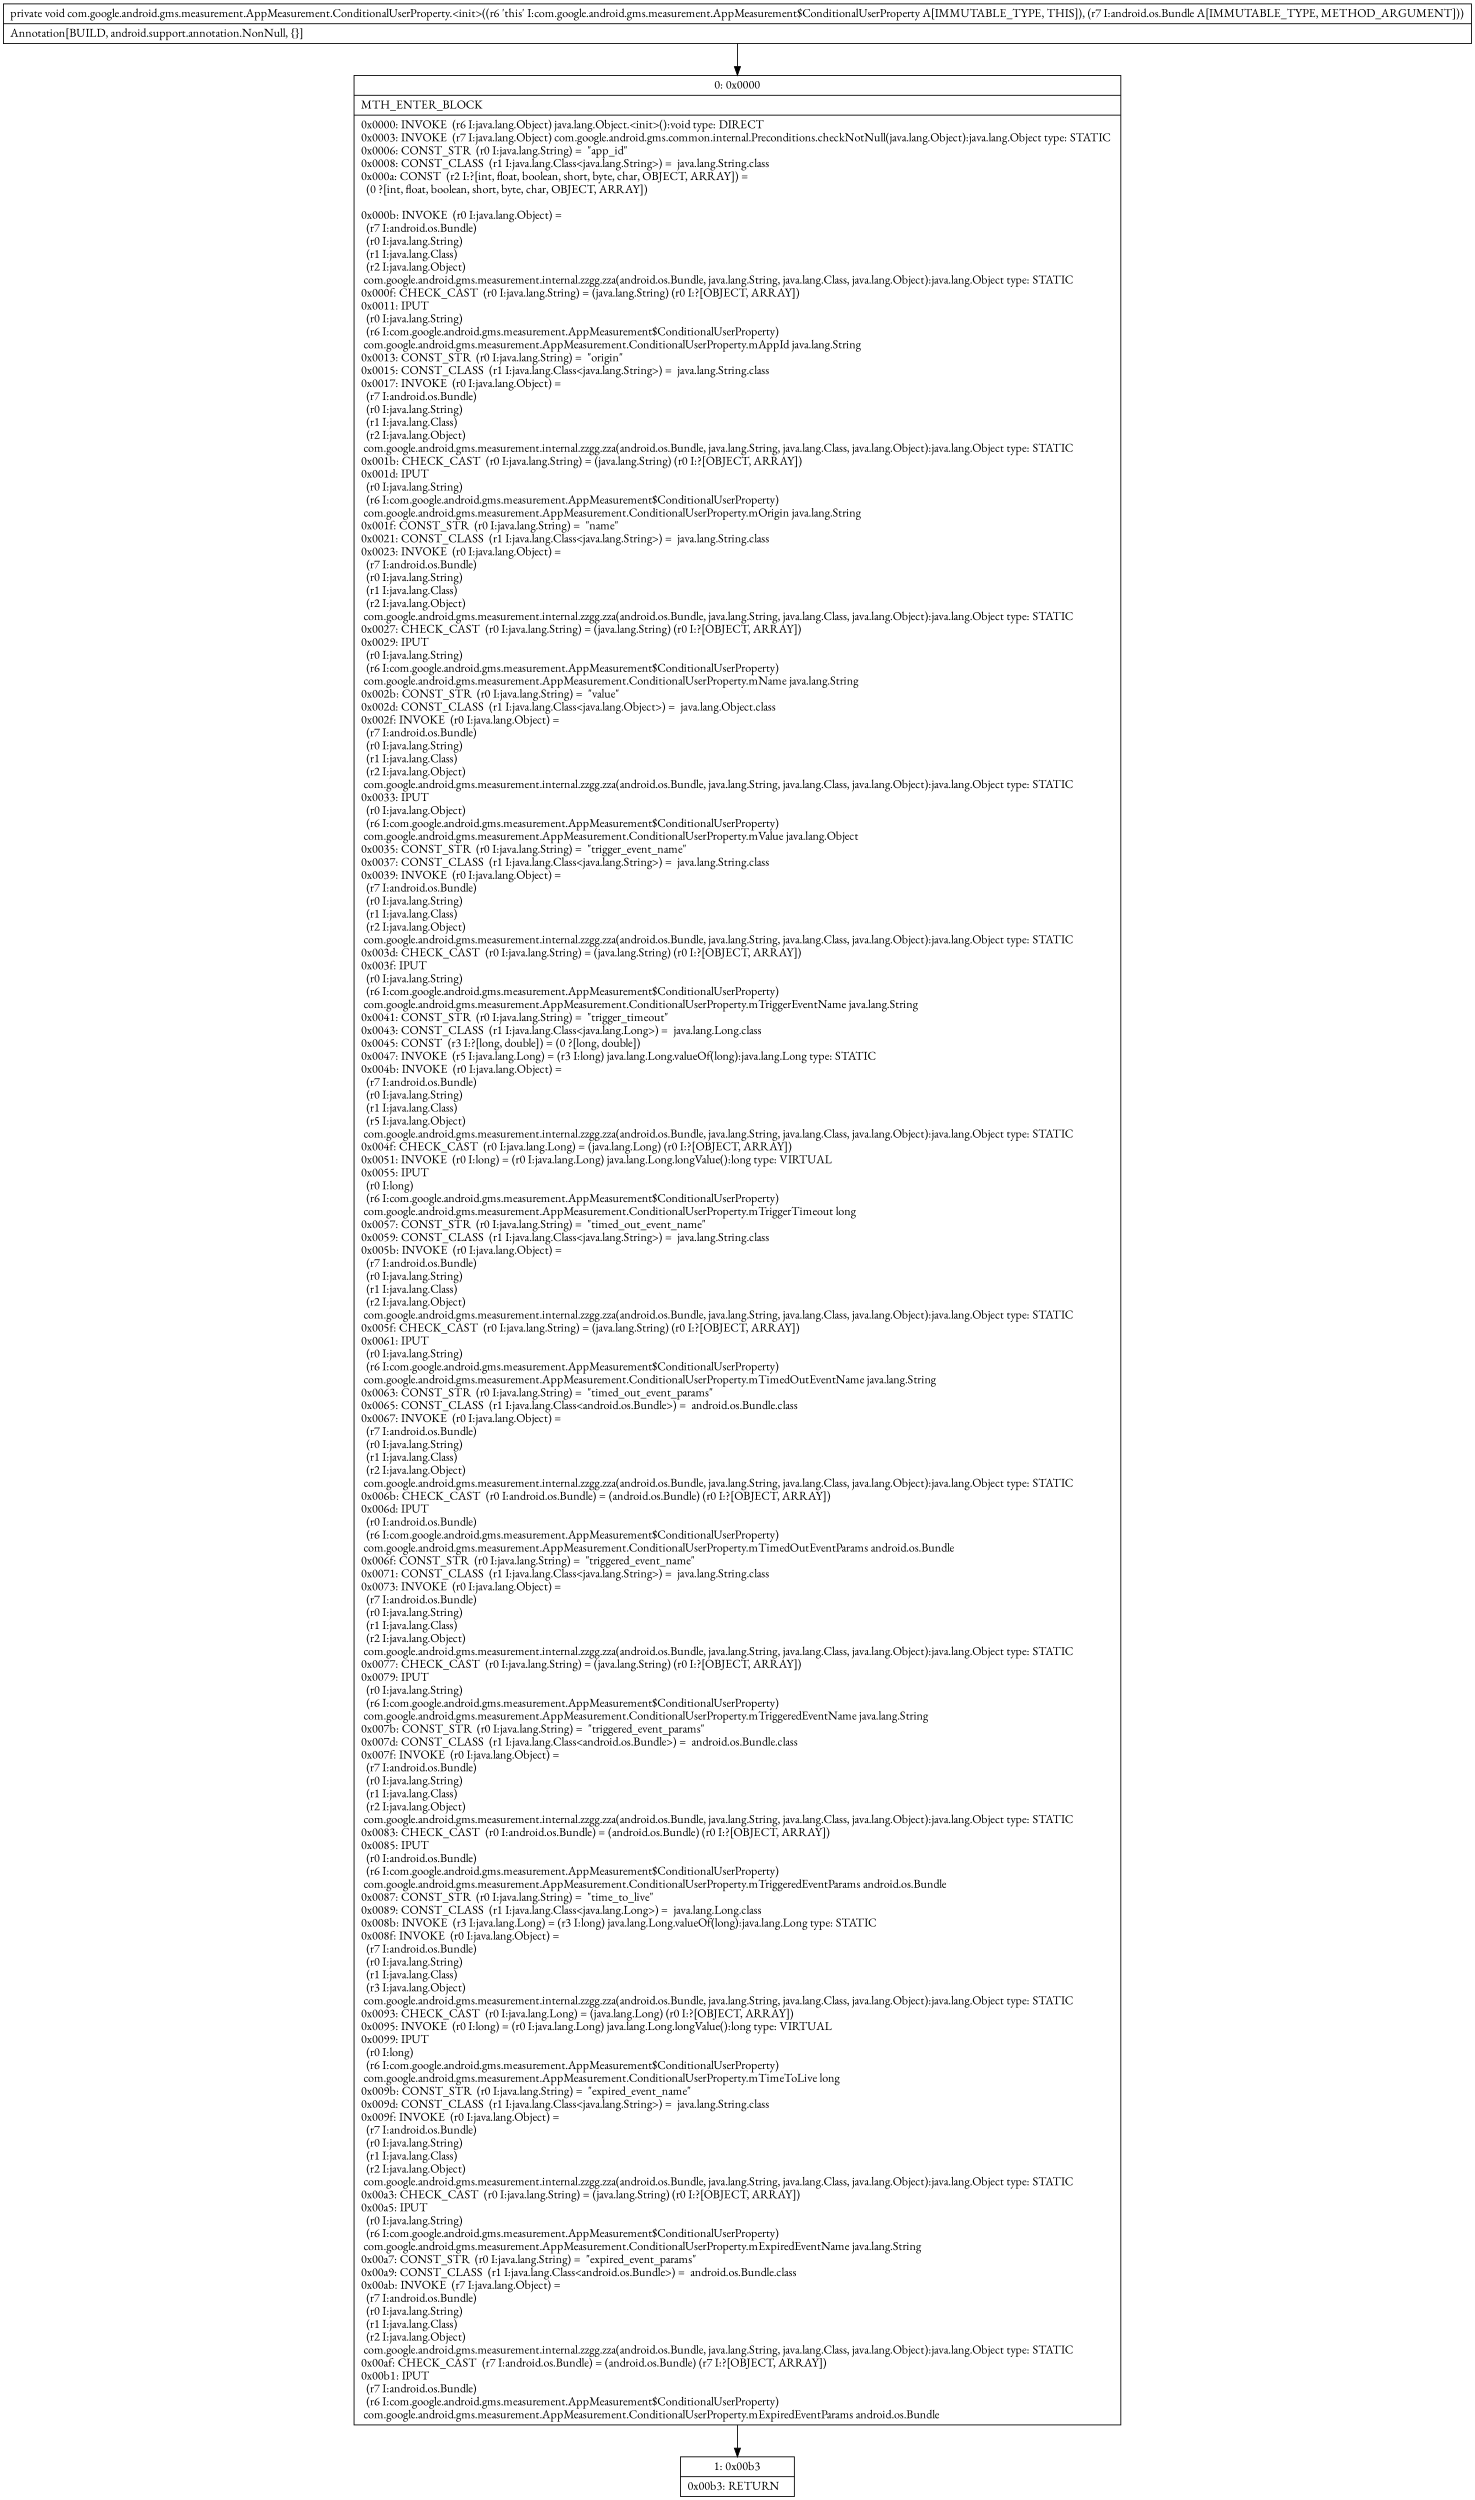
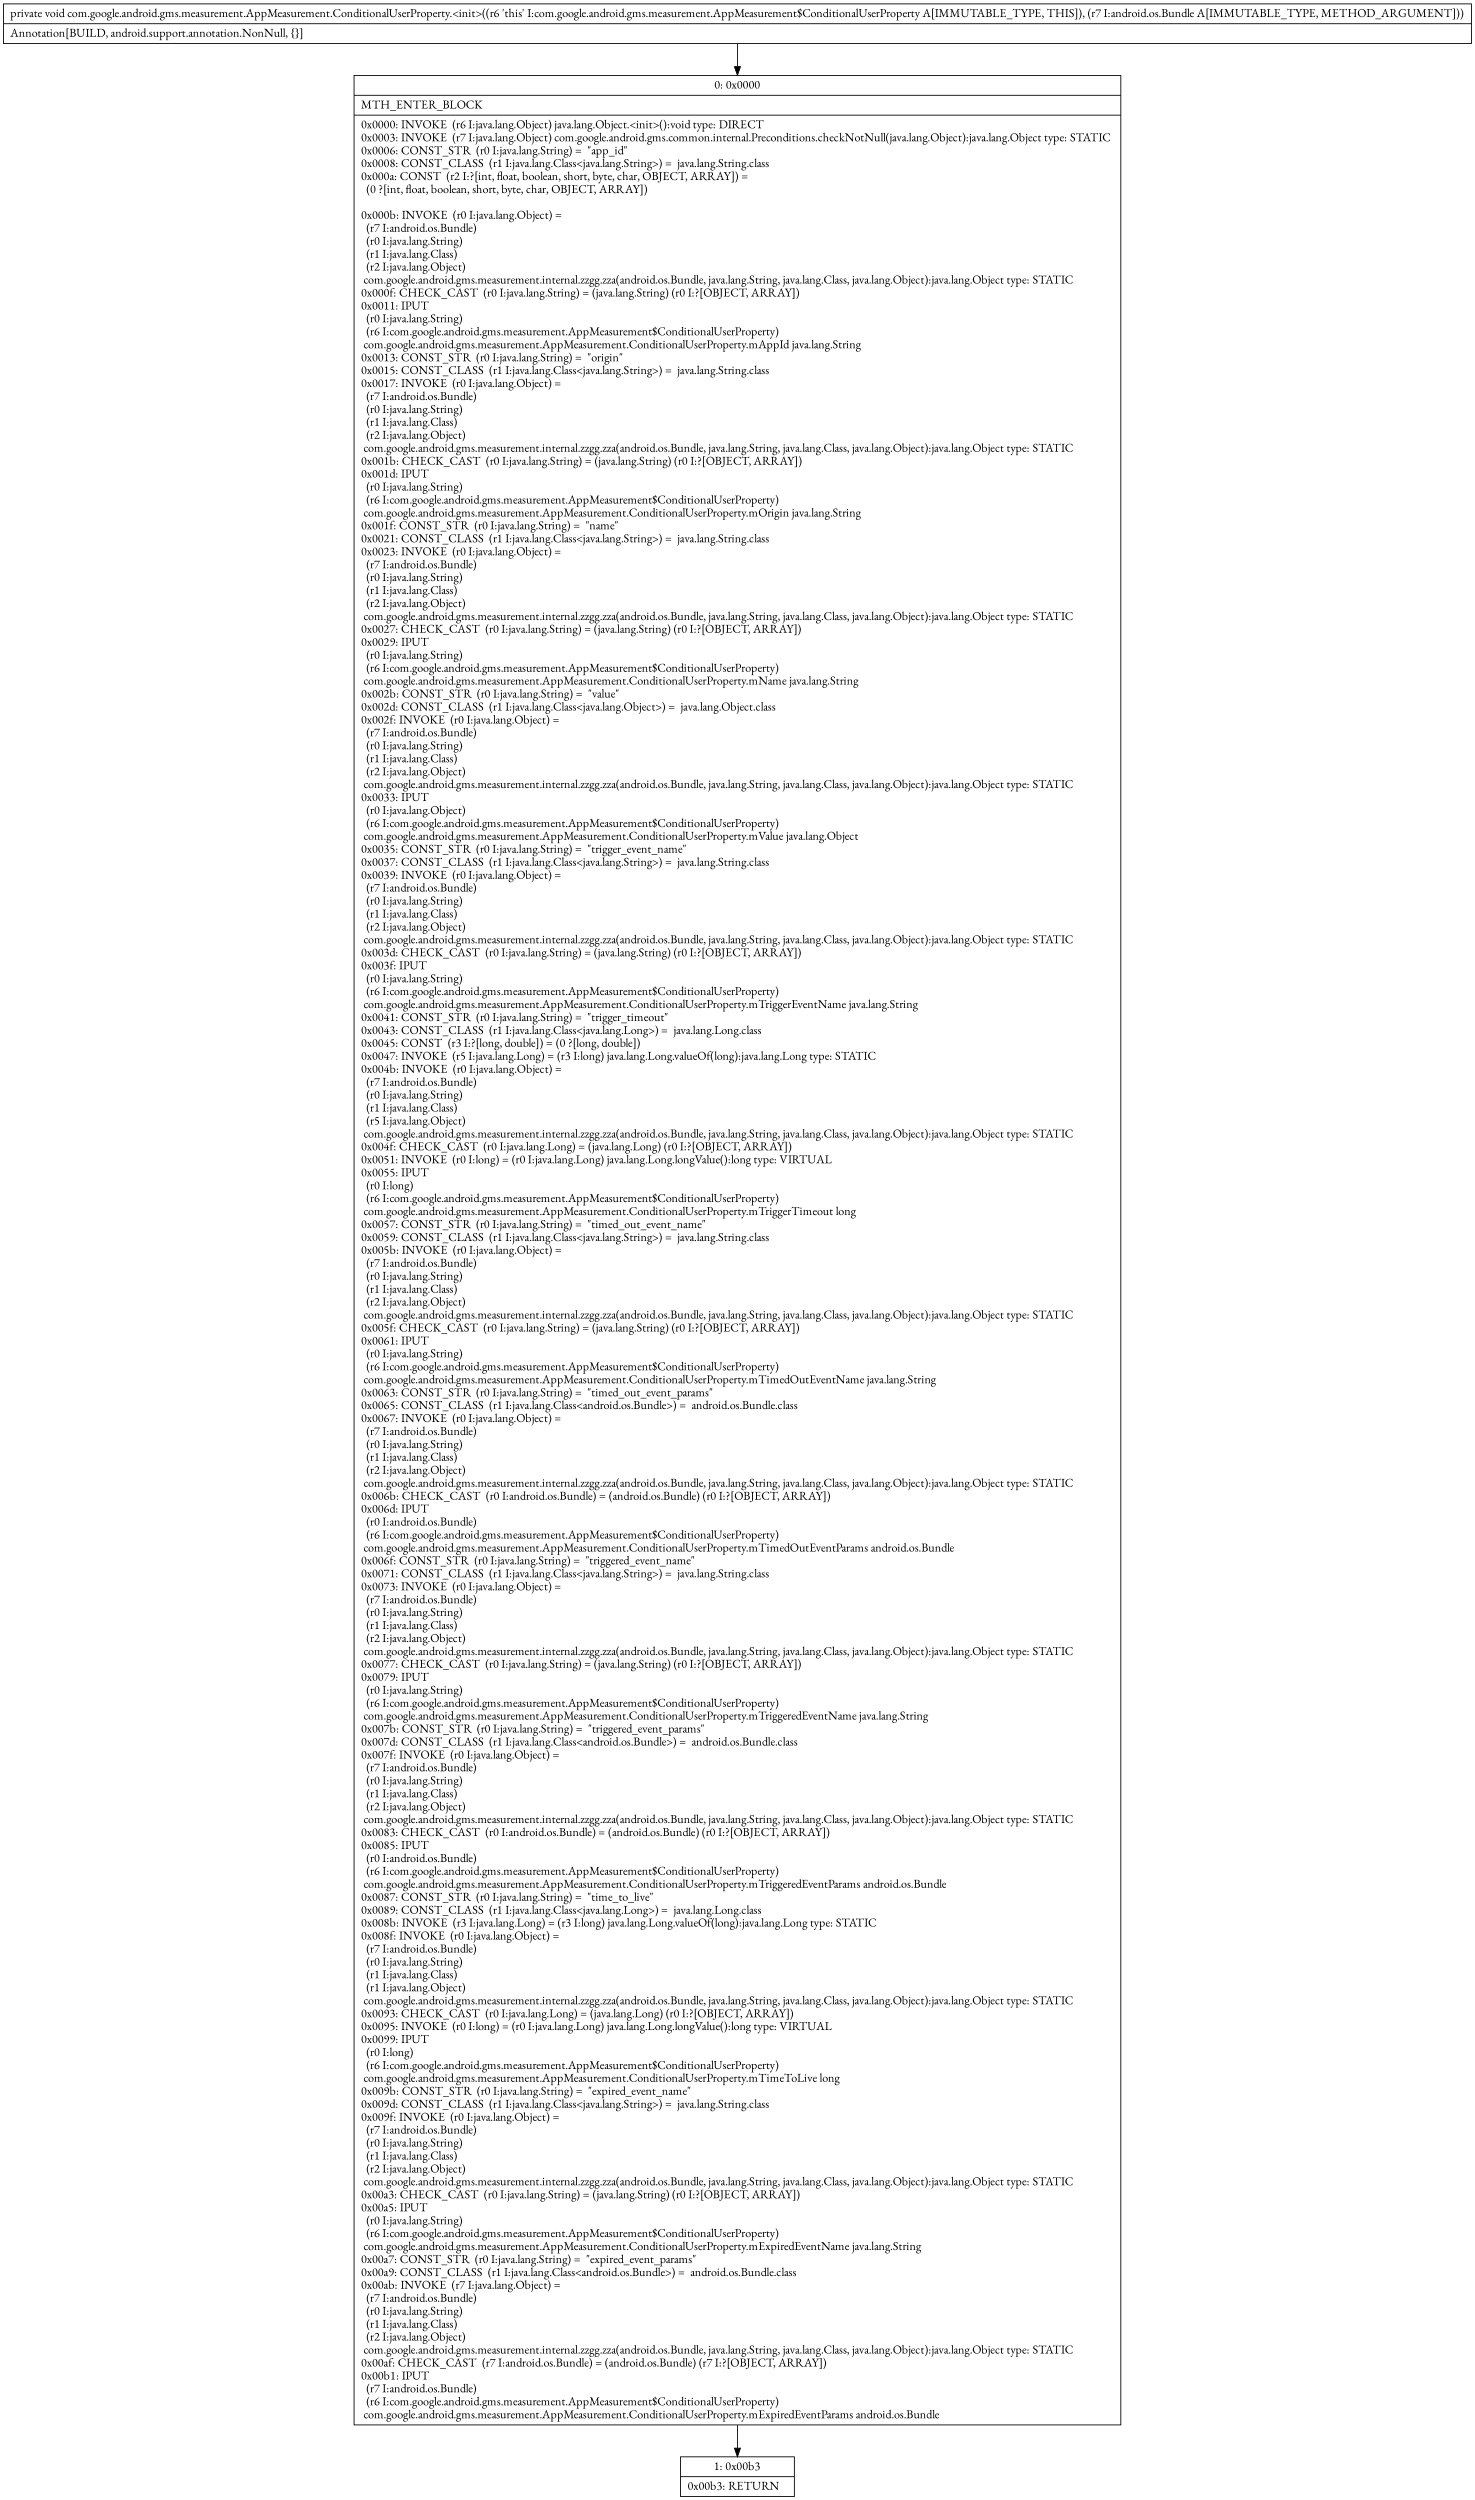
node "0: 0x0000": text "(r3 I:java.lang.Object)" -> "(r1 I:java.lang.Object)"
